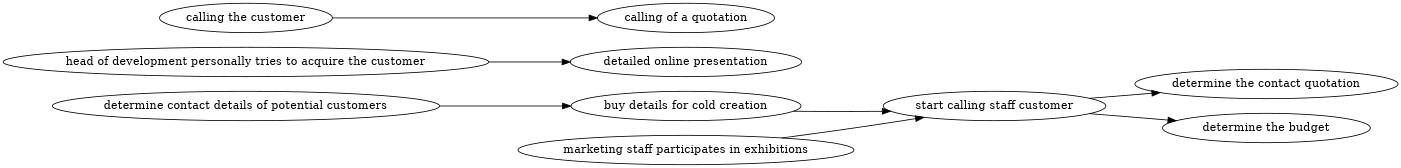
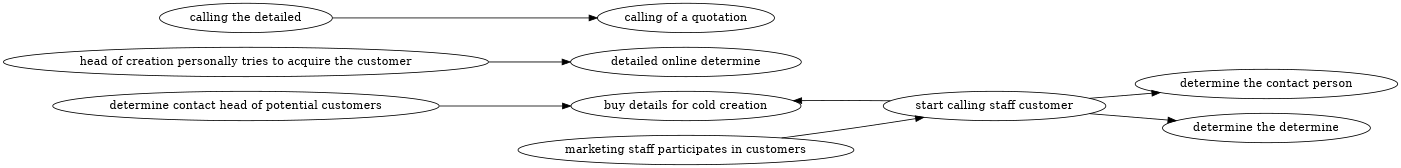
node "calling the customer": label "calling the customer" -> "calling the detailed"
node "head of development personally tries to acquire the customer": label "head of development personally tries to acquire the customer" -> "head of creation personally tries to acquire the customer"
node "detailed online presentation": label "detailed online presentation" -> "detailed online determine"
node "determine the contact quotation": label "determine the contact quotation" -> "determine the contact person"
node "determine contact details of potential customers": label "determine contact details of potential customers" -> "determine contact head of potential customers"
edge "buy details for cold creation" -> "start calling staff customer": reversed
node "determine the budget": label "determine the budget" -> "determine the determine"
node "marketing staff participates in exhibitions": label "marketing staff participates in exhibitions" -> "marketing staff participates in customers"
